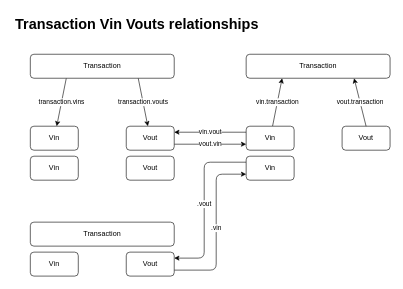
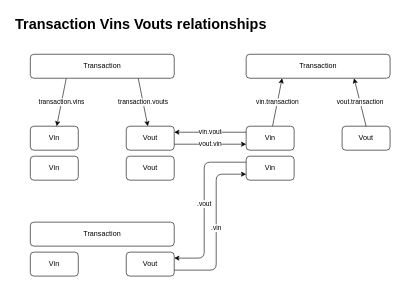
node "Transaction Vin Vouts relationships": label "Transaction Vin Vouts relationships" -> "Transaction Vins Vouts relationships"
